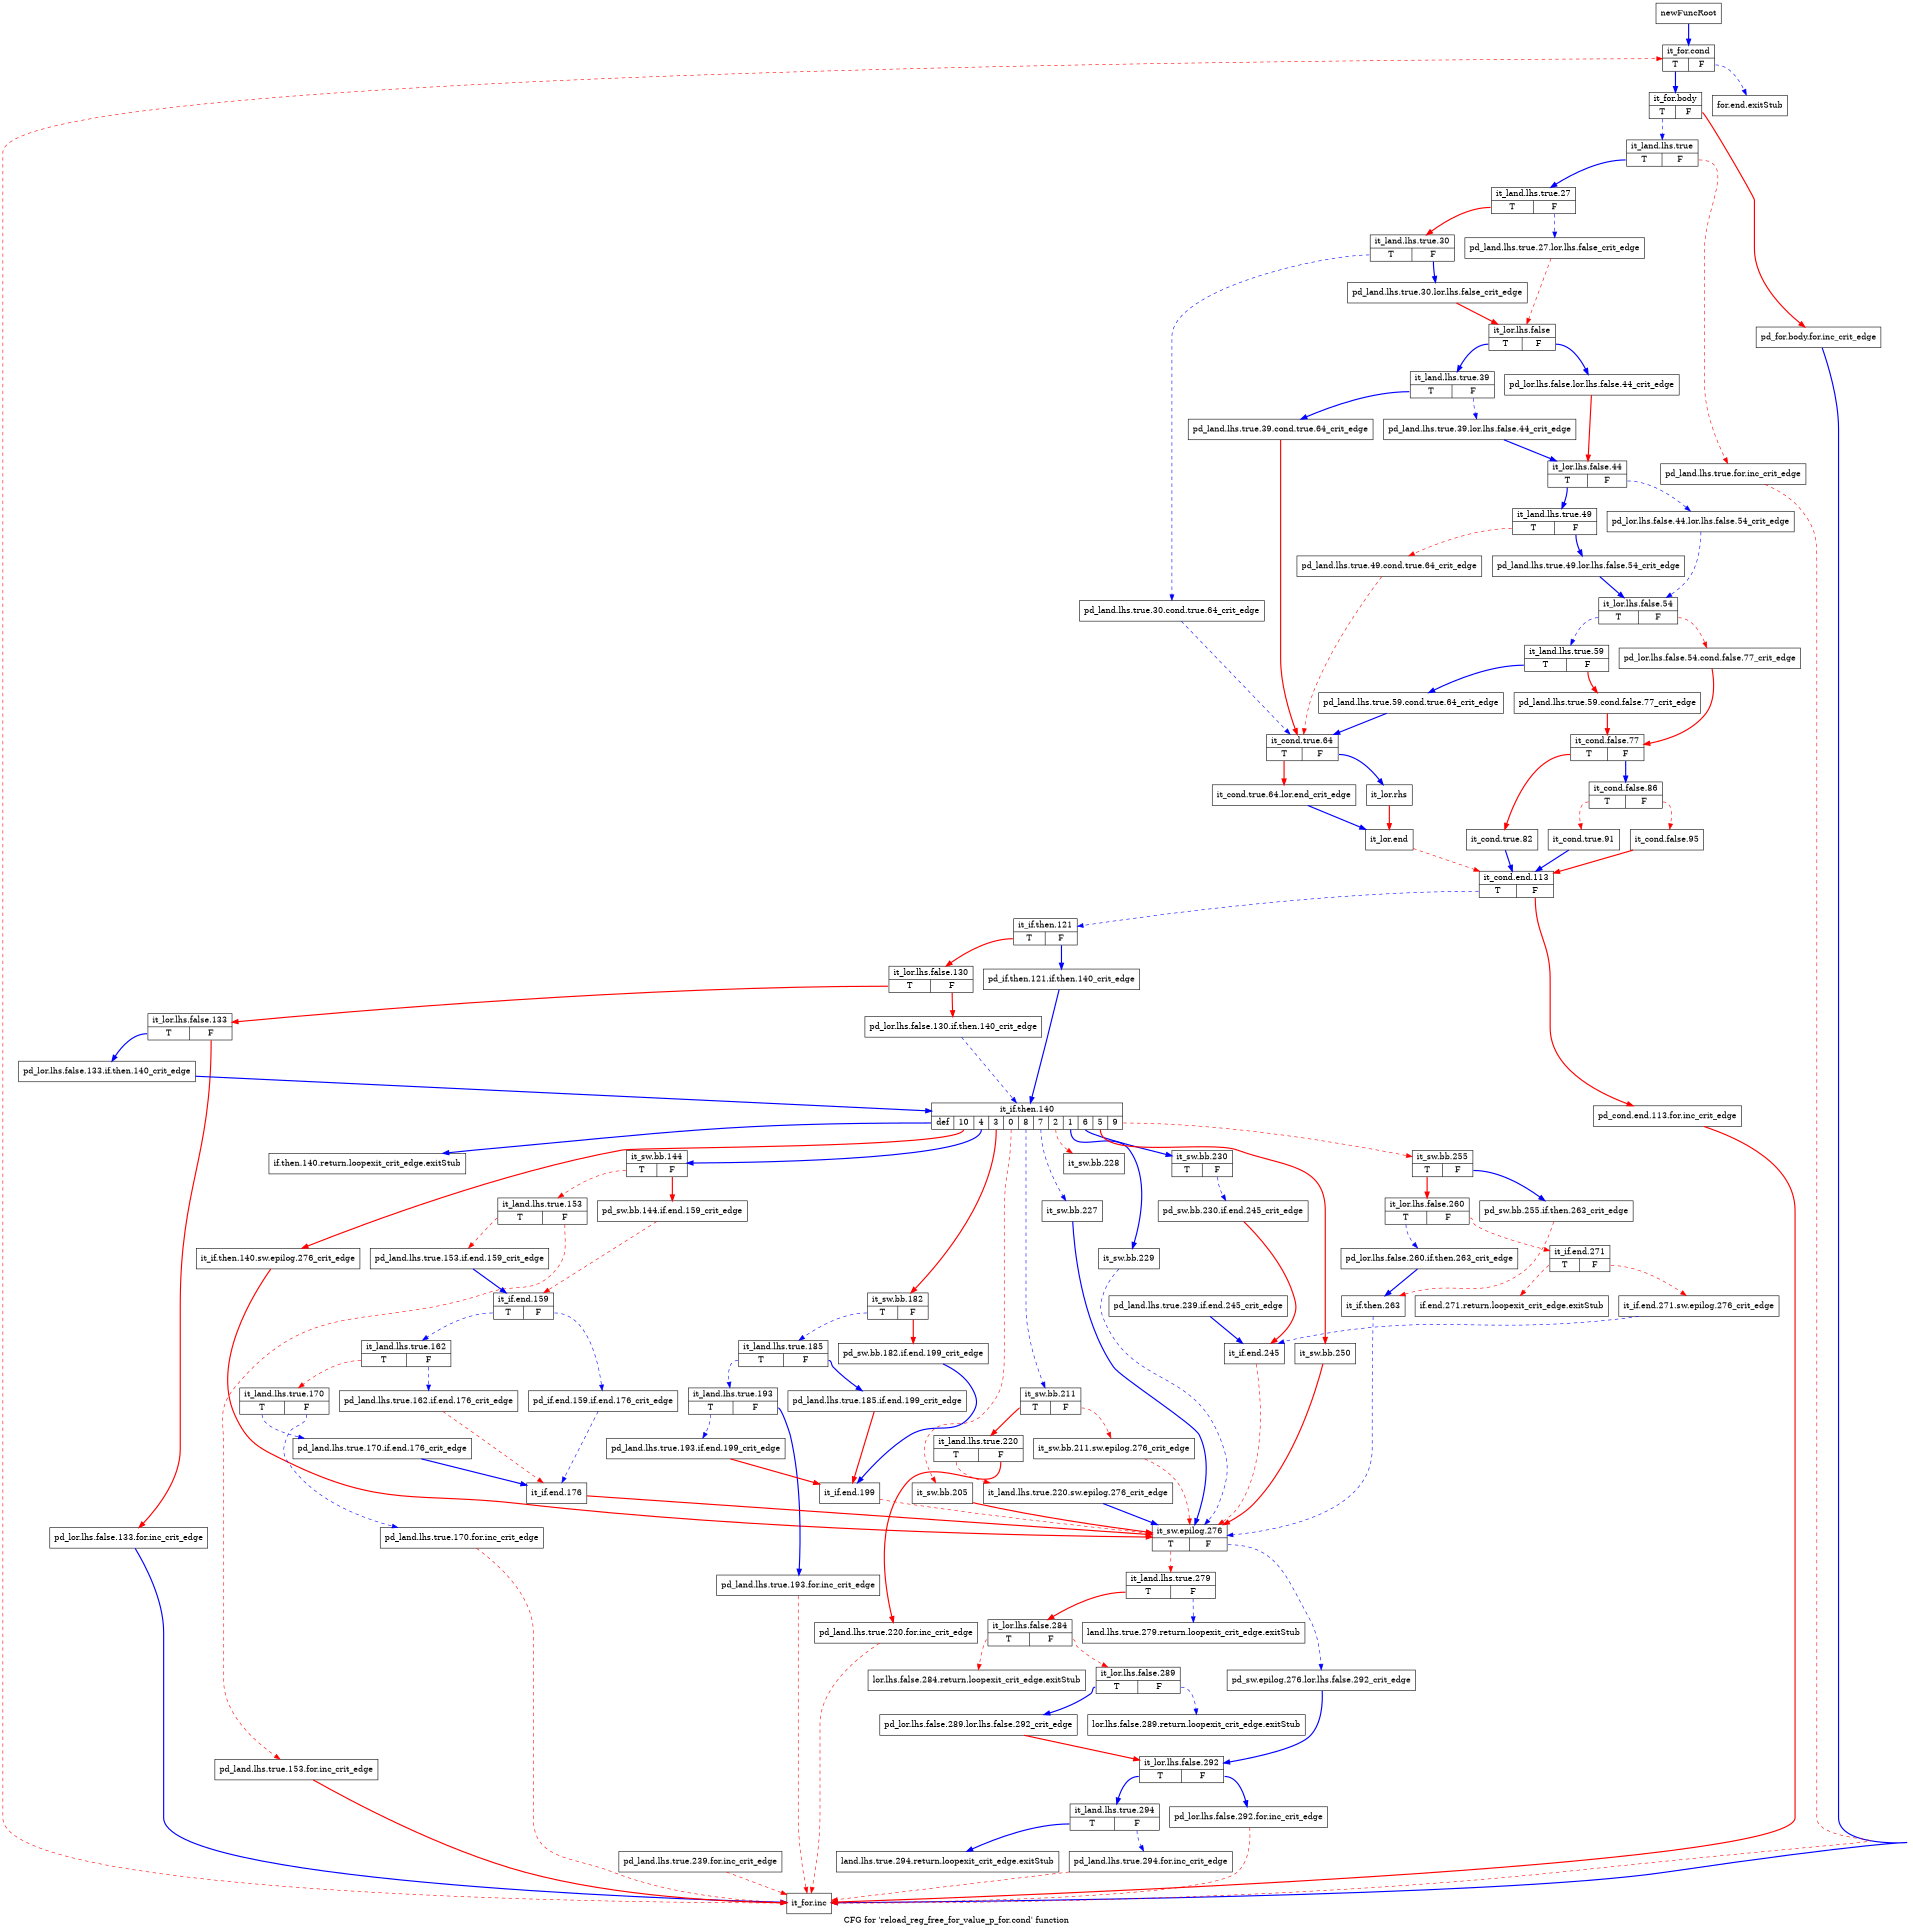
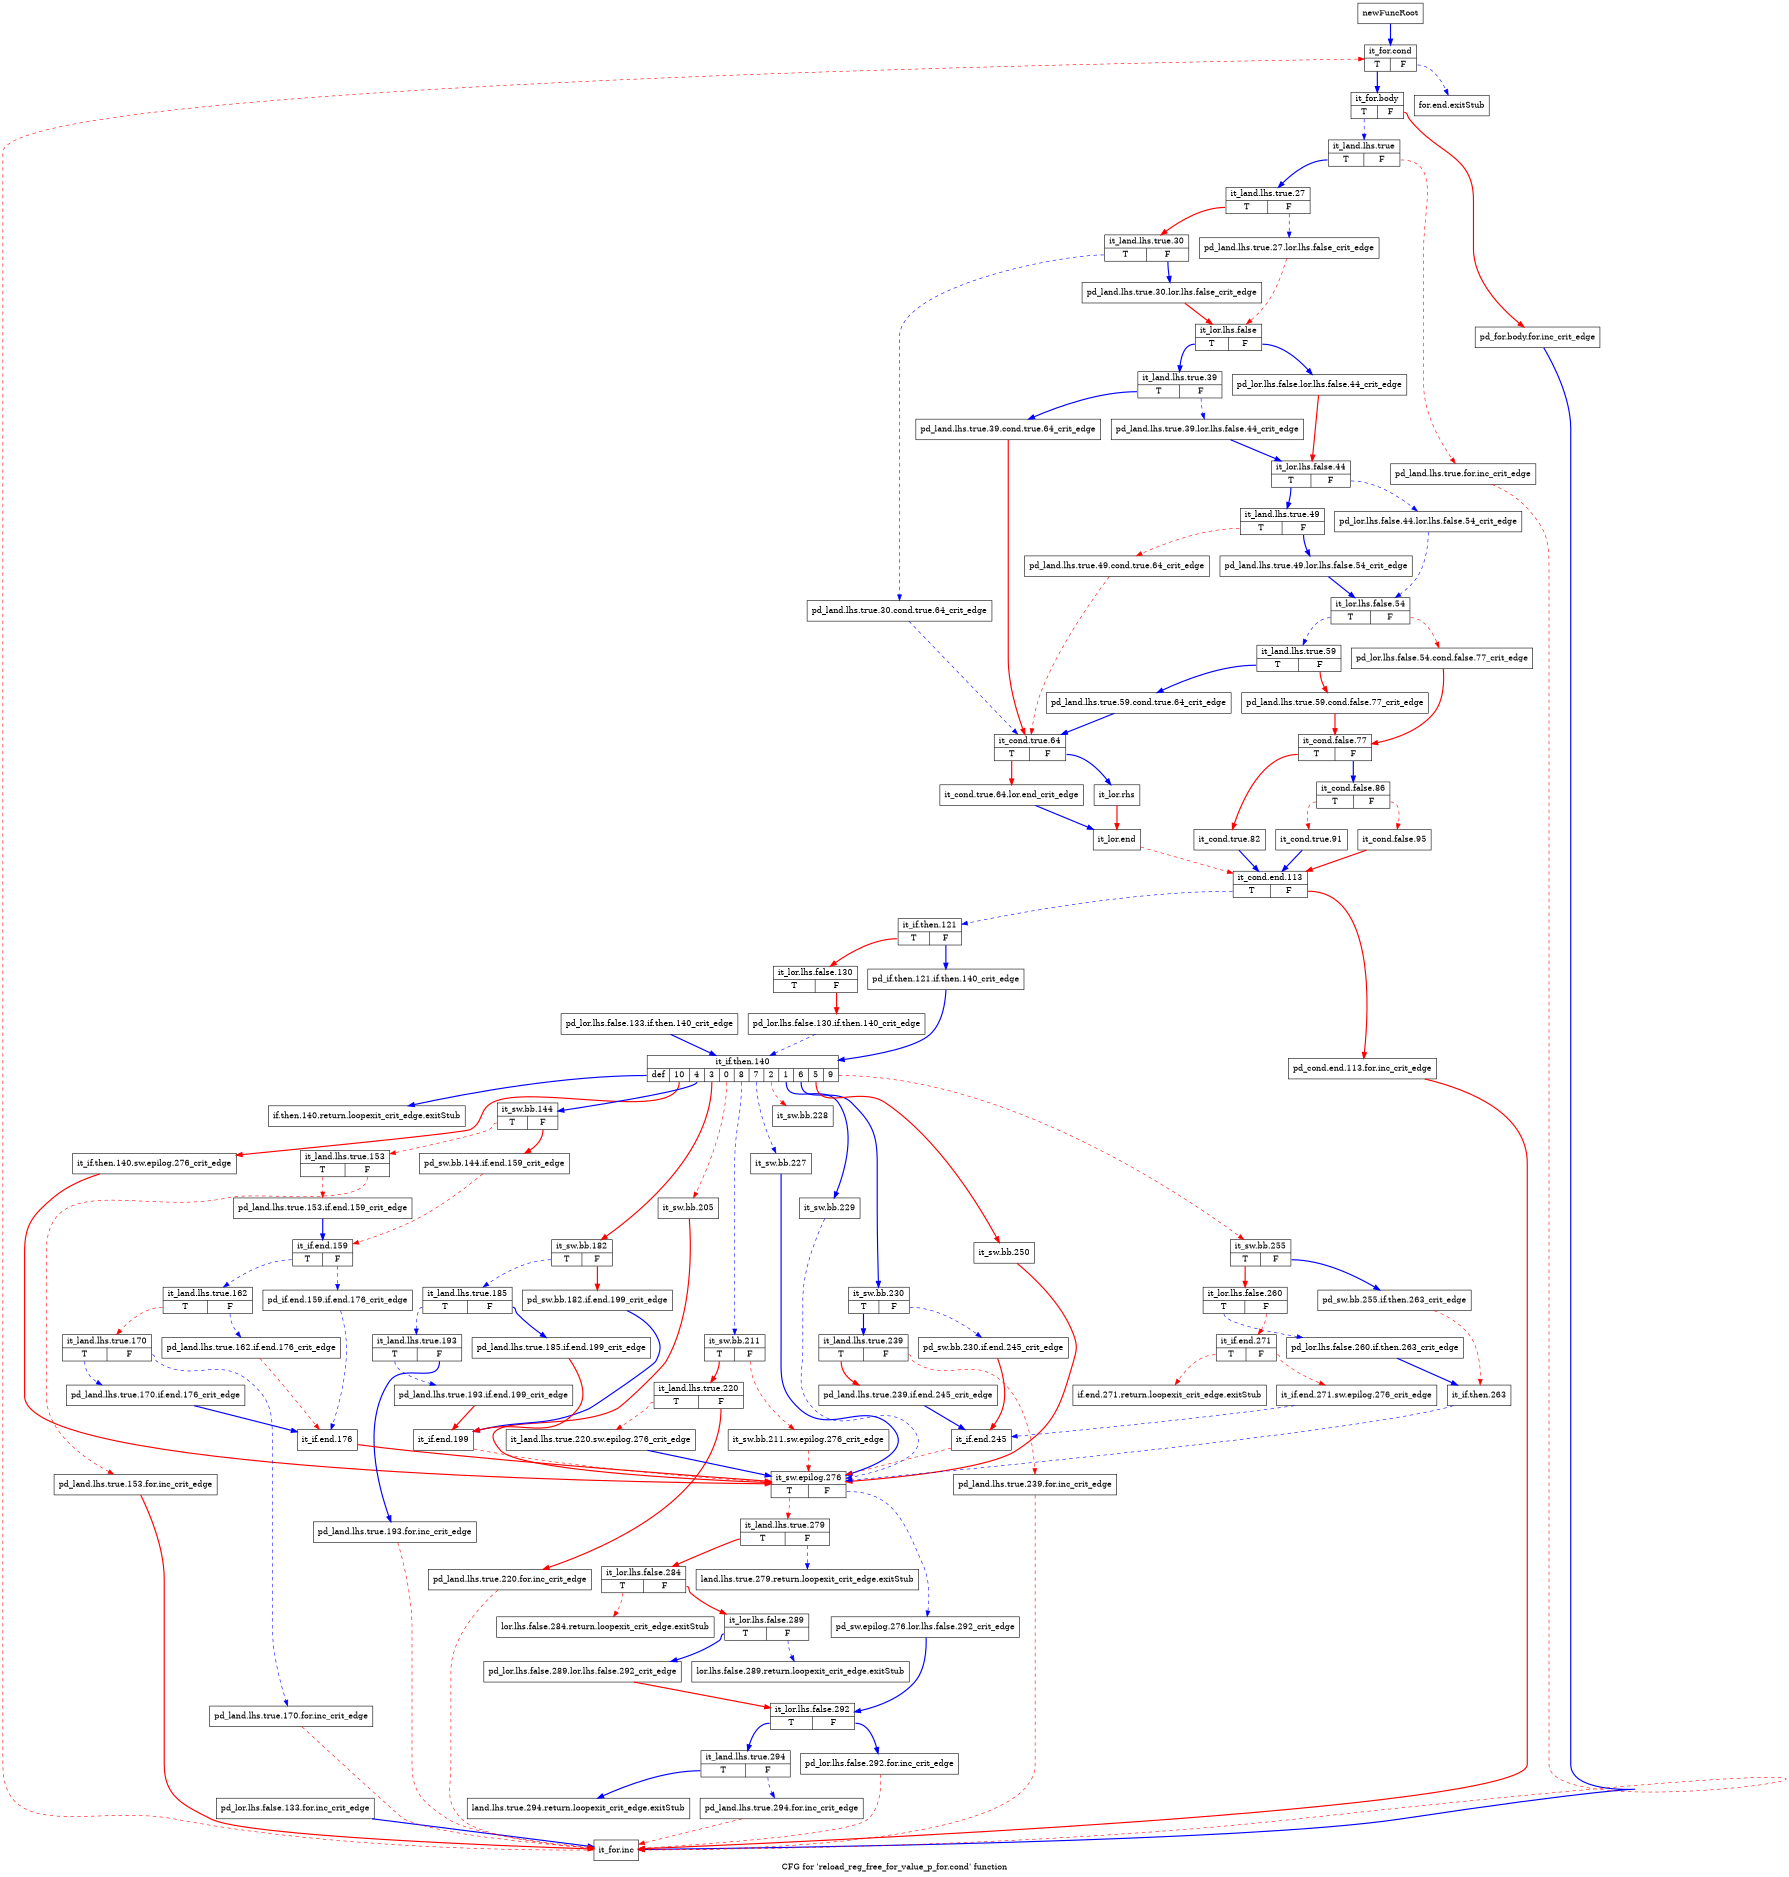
node "it_lor.lhs.false.133": removed
node "it_land.lhs.true.239": added
edge "it_lor.lhs.false.284" -> "it_lor.lhs.false.289": style dashed -> bold
